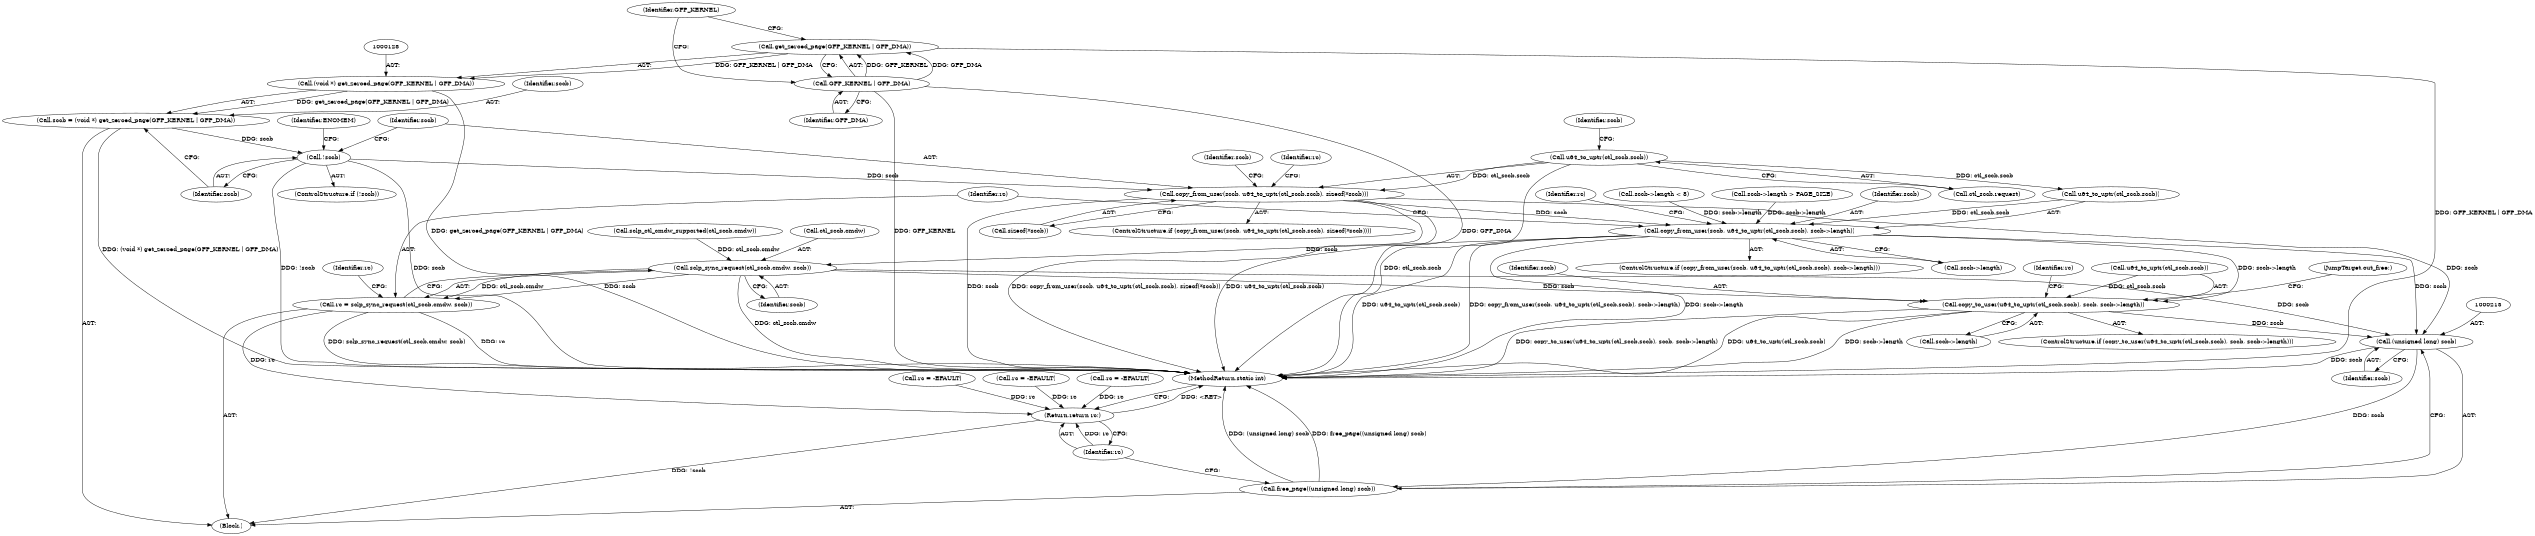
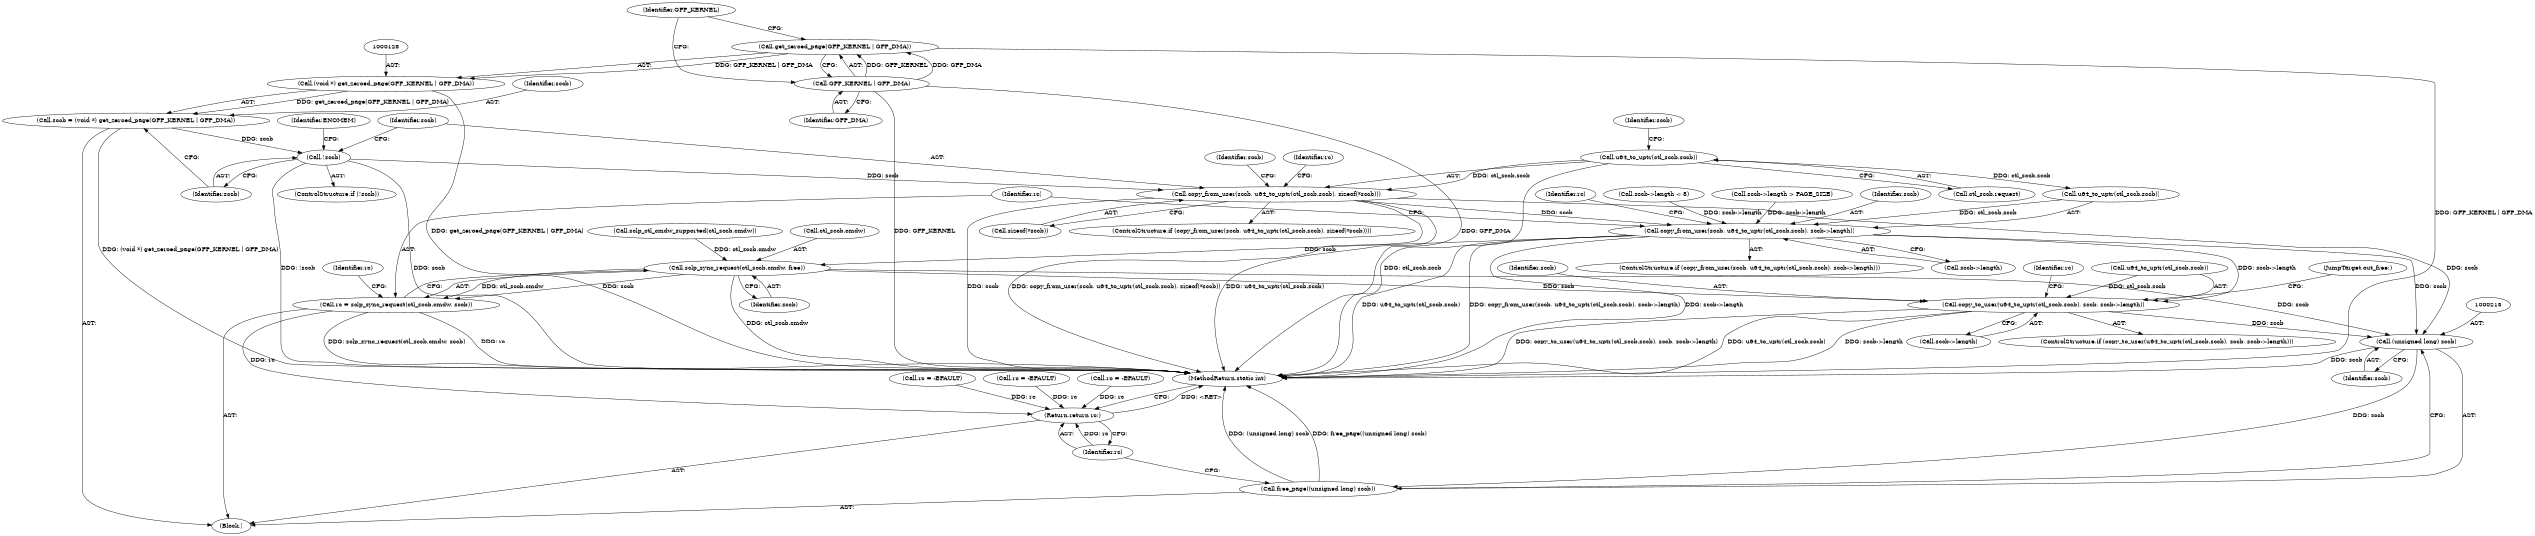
node "(Call,sclp_sync_request(ctl_sccb.cmdw, sccb))": label "(Call,sclp_sync_request(ctl_sccb.cmdw, sccb))" -> "(Call,sclp_sync_request(ctl_sccb.cmdw, free))"
edge "(Return,return rc;)" -> "(Block,)": label "DDG: !sccb" -> "AST: "
